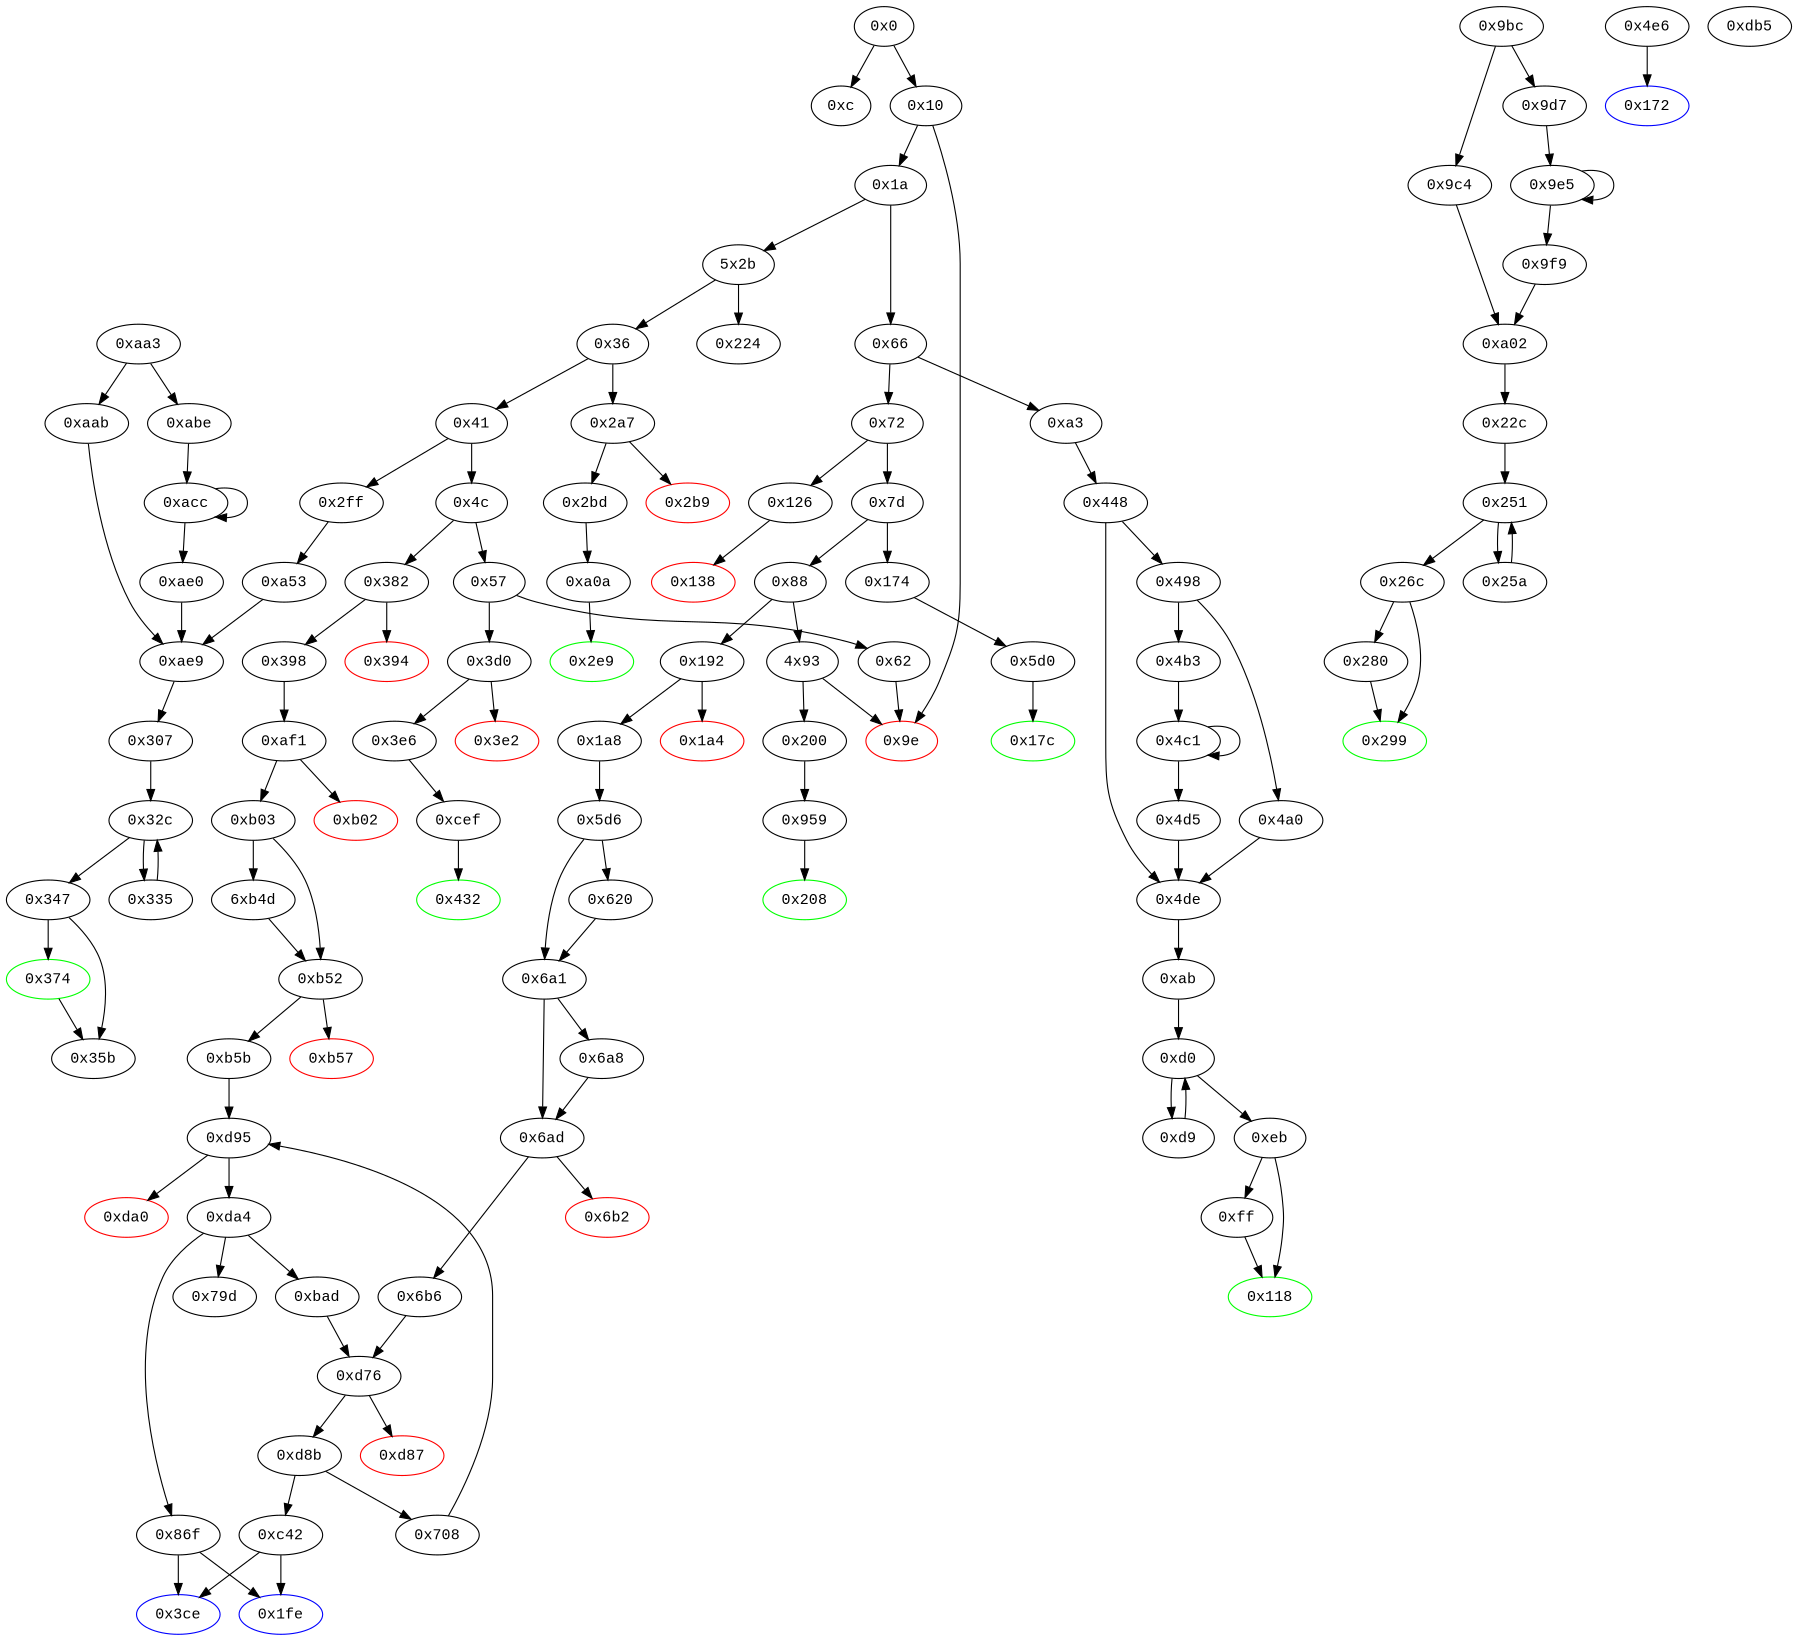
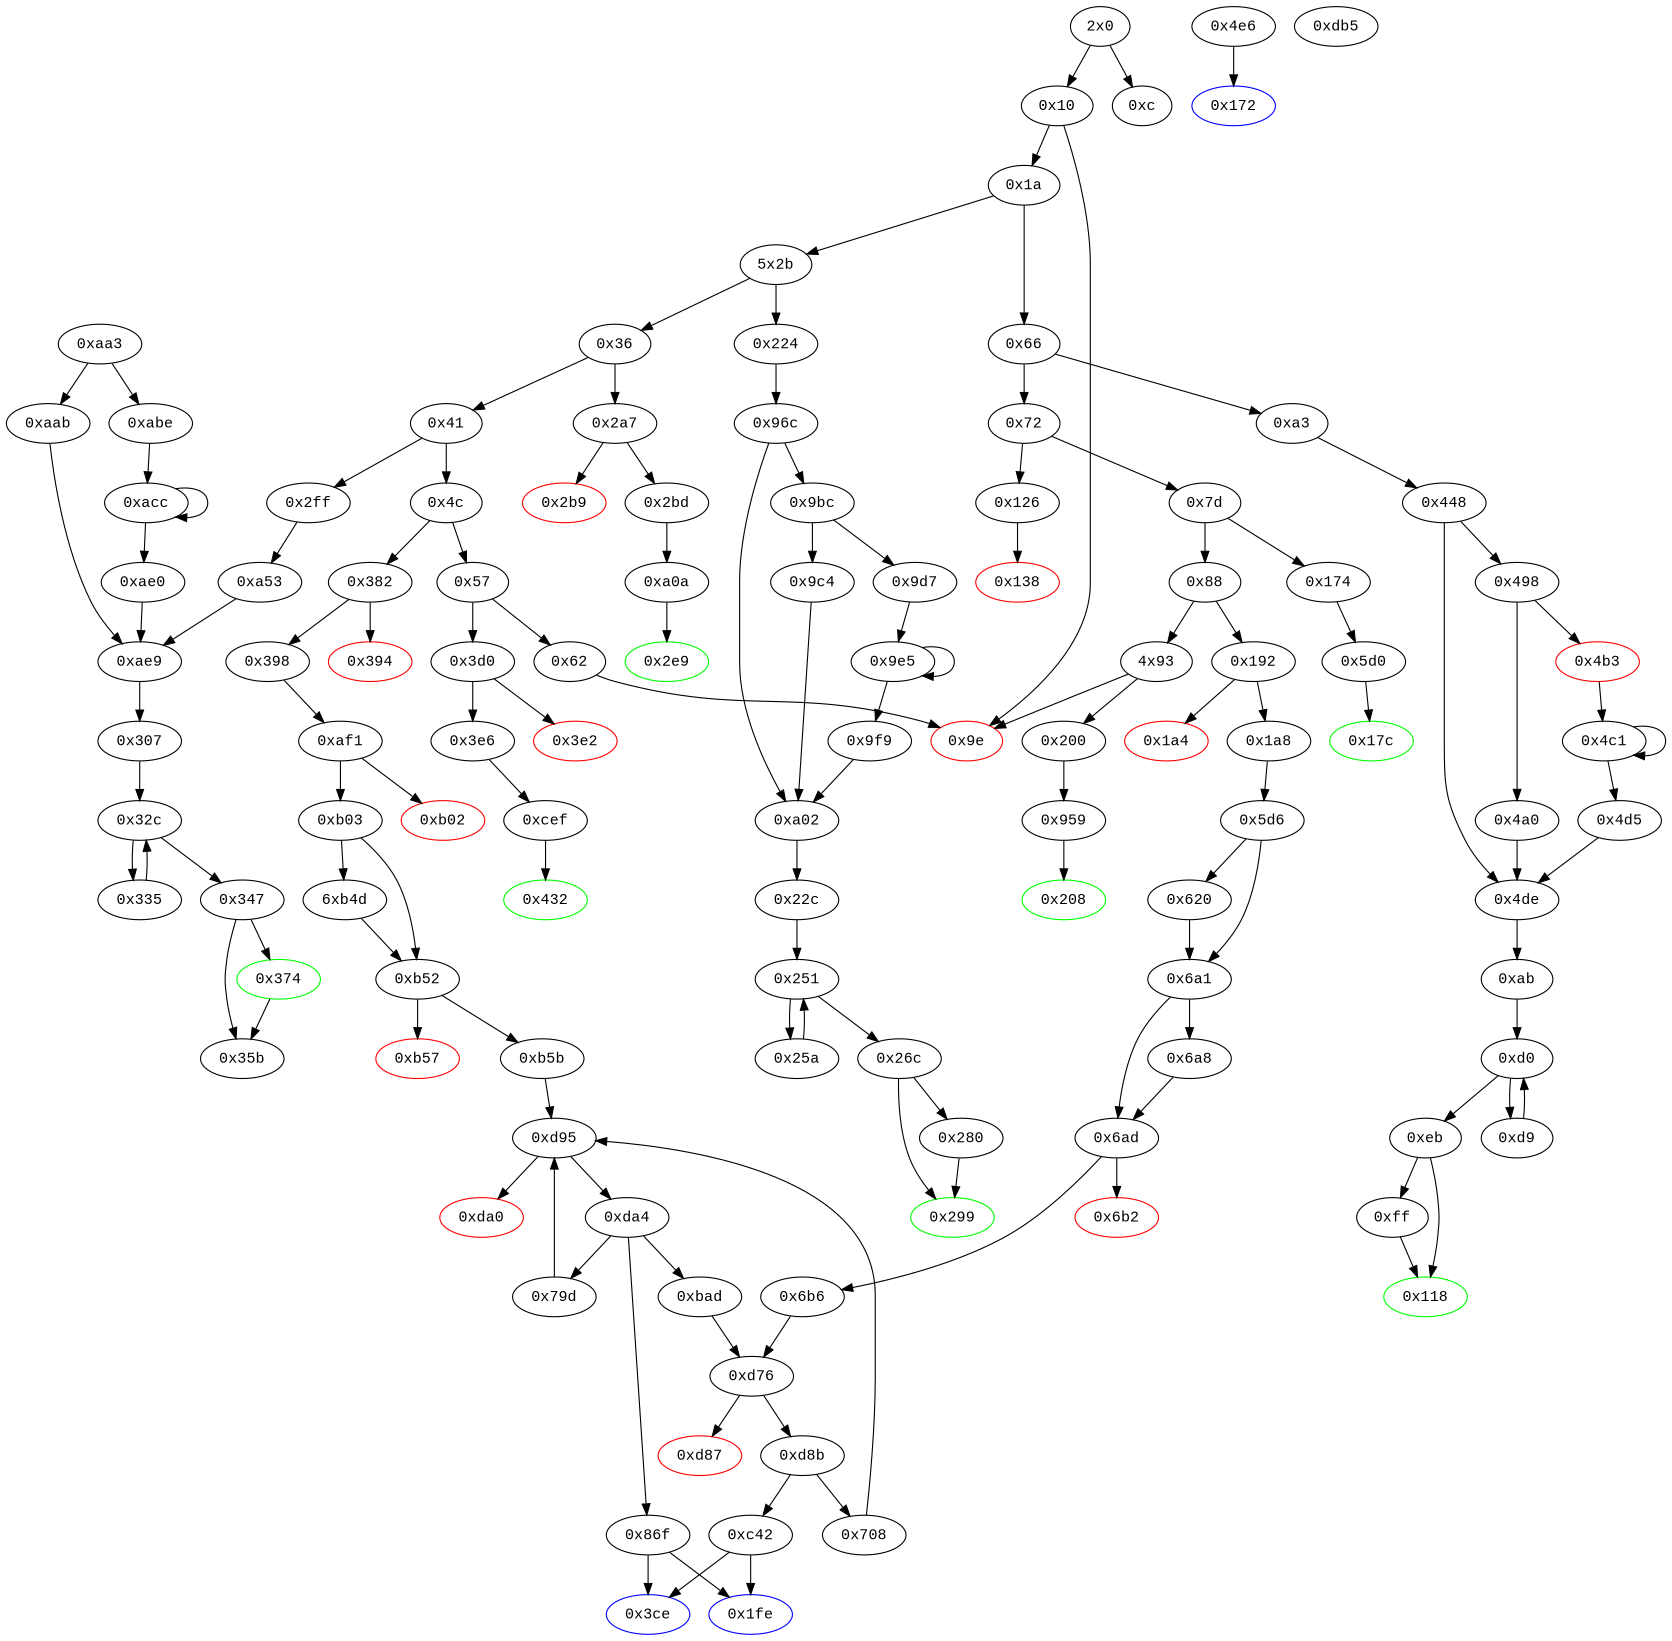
node "0x0": label "0x0" -> "2x0"
node "0x96c": added
node "0x4b3": color black -> red
edge "0x79d" -> "0xd95": added
